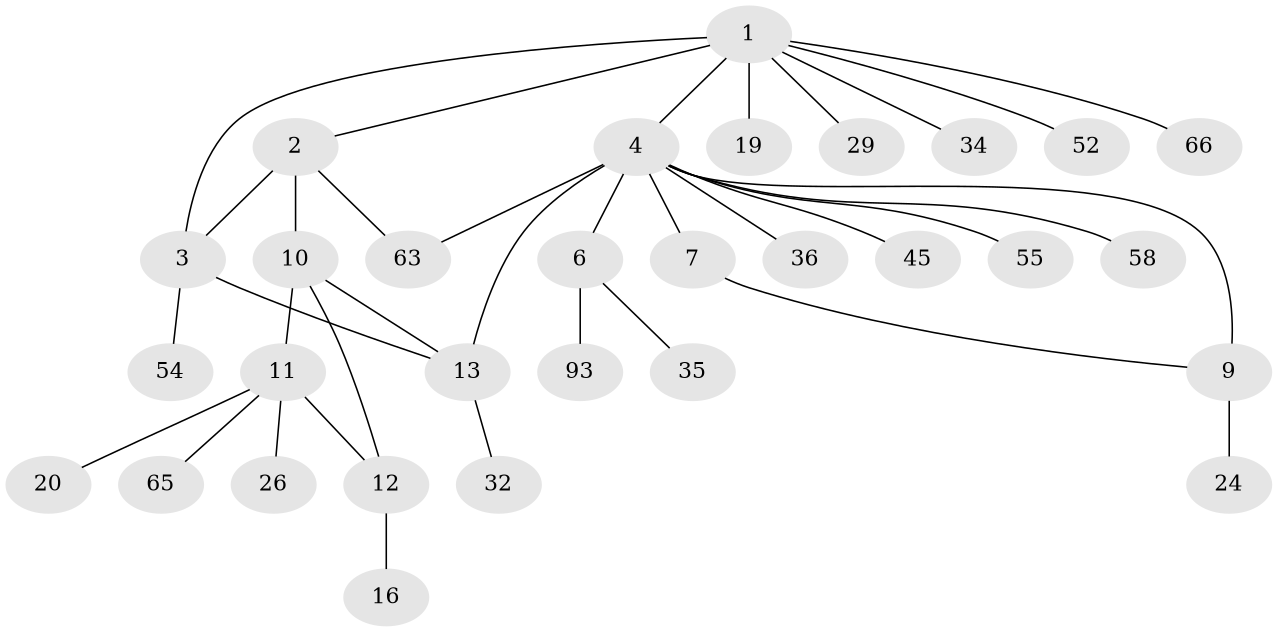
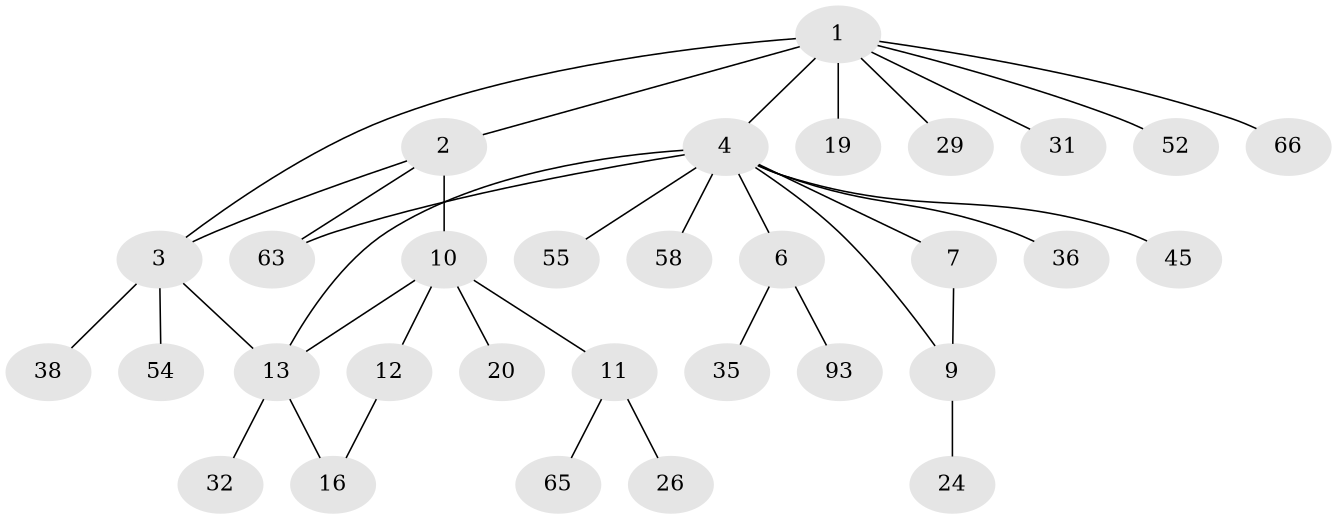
node "34": label "34" -> "31"
node "38": added
edge "11" -- "20": now "10" -- "20"
edge "13" -- "16": added
edge "11" -- "12": removed
